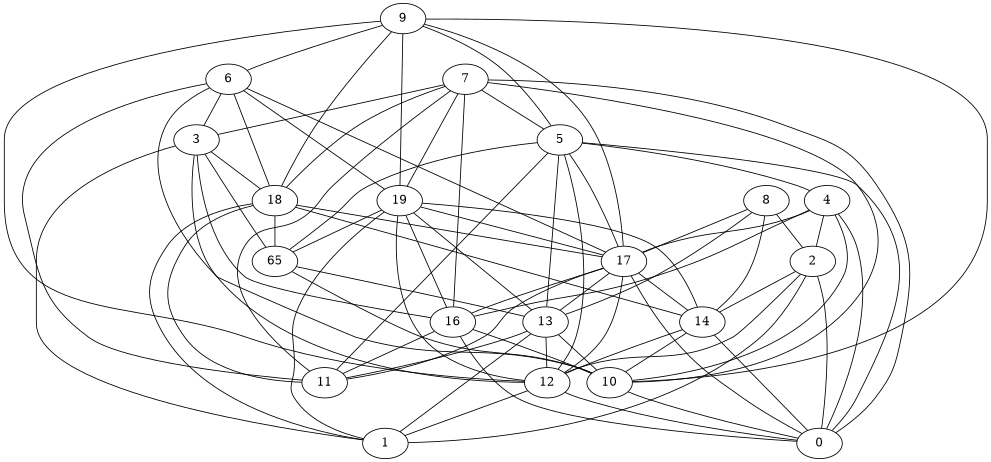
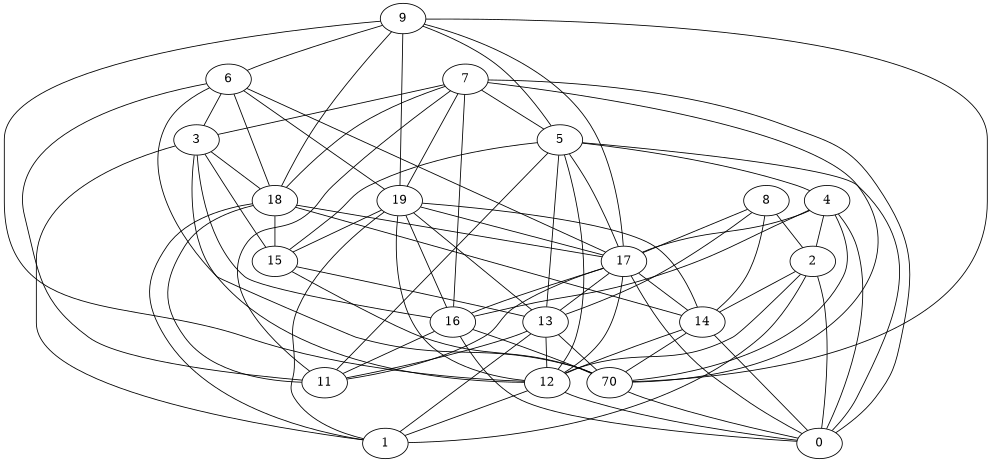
node "65": label "65" -> "15"
node "10": label "10" -> "70"
